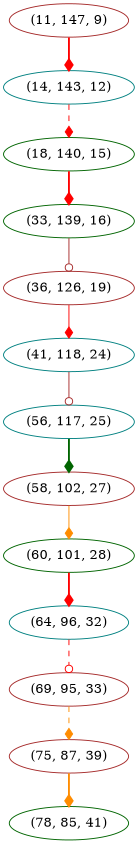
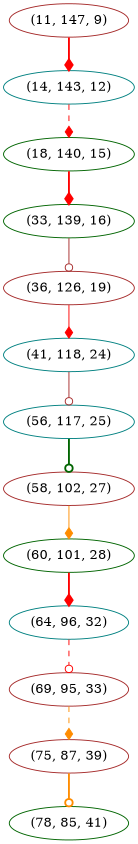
edge "(56, 117, 25)" -> "(58, 102, 27)": arrowhead diamond -> odot
edge "(75, 87, 39)" -> "(78, 85, 41)": arrowhead diamond -> odot
